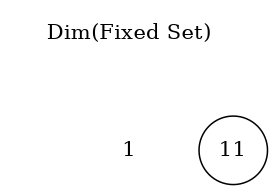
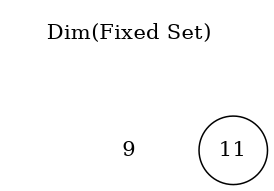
node "1": label "1" -> "9"
